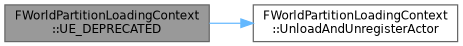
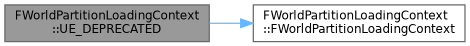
node "FWorldPartitionLoadingContext ::UnloadAndUnregisterActor": label "FWorldPartitionLoadingContext ::UnloadAndUnregisterActor" -> "FWorldPartitionLoadingContext ::FWorldPartitionLoadingContext"
